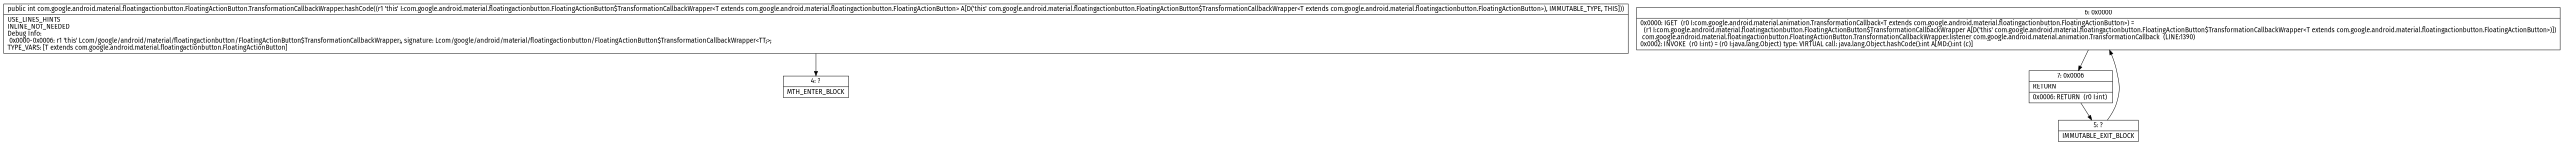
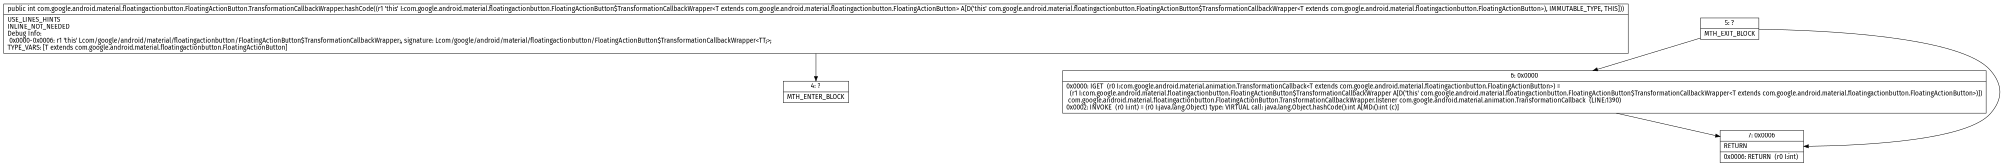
edge "7: 0x0006" -> "5: ?": reversed
node "5: ?": text "IMMUTABLE_EXIT_BLOCK" -> "MTH_EXIT_BLOCK"
